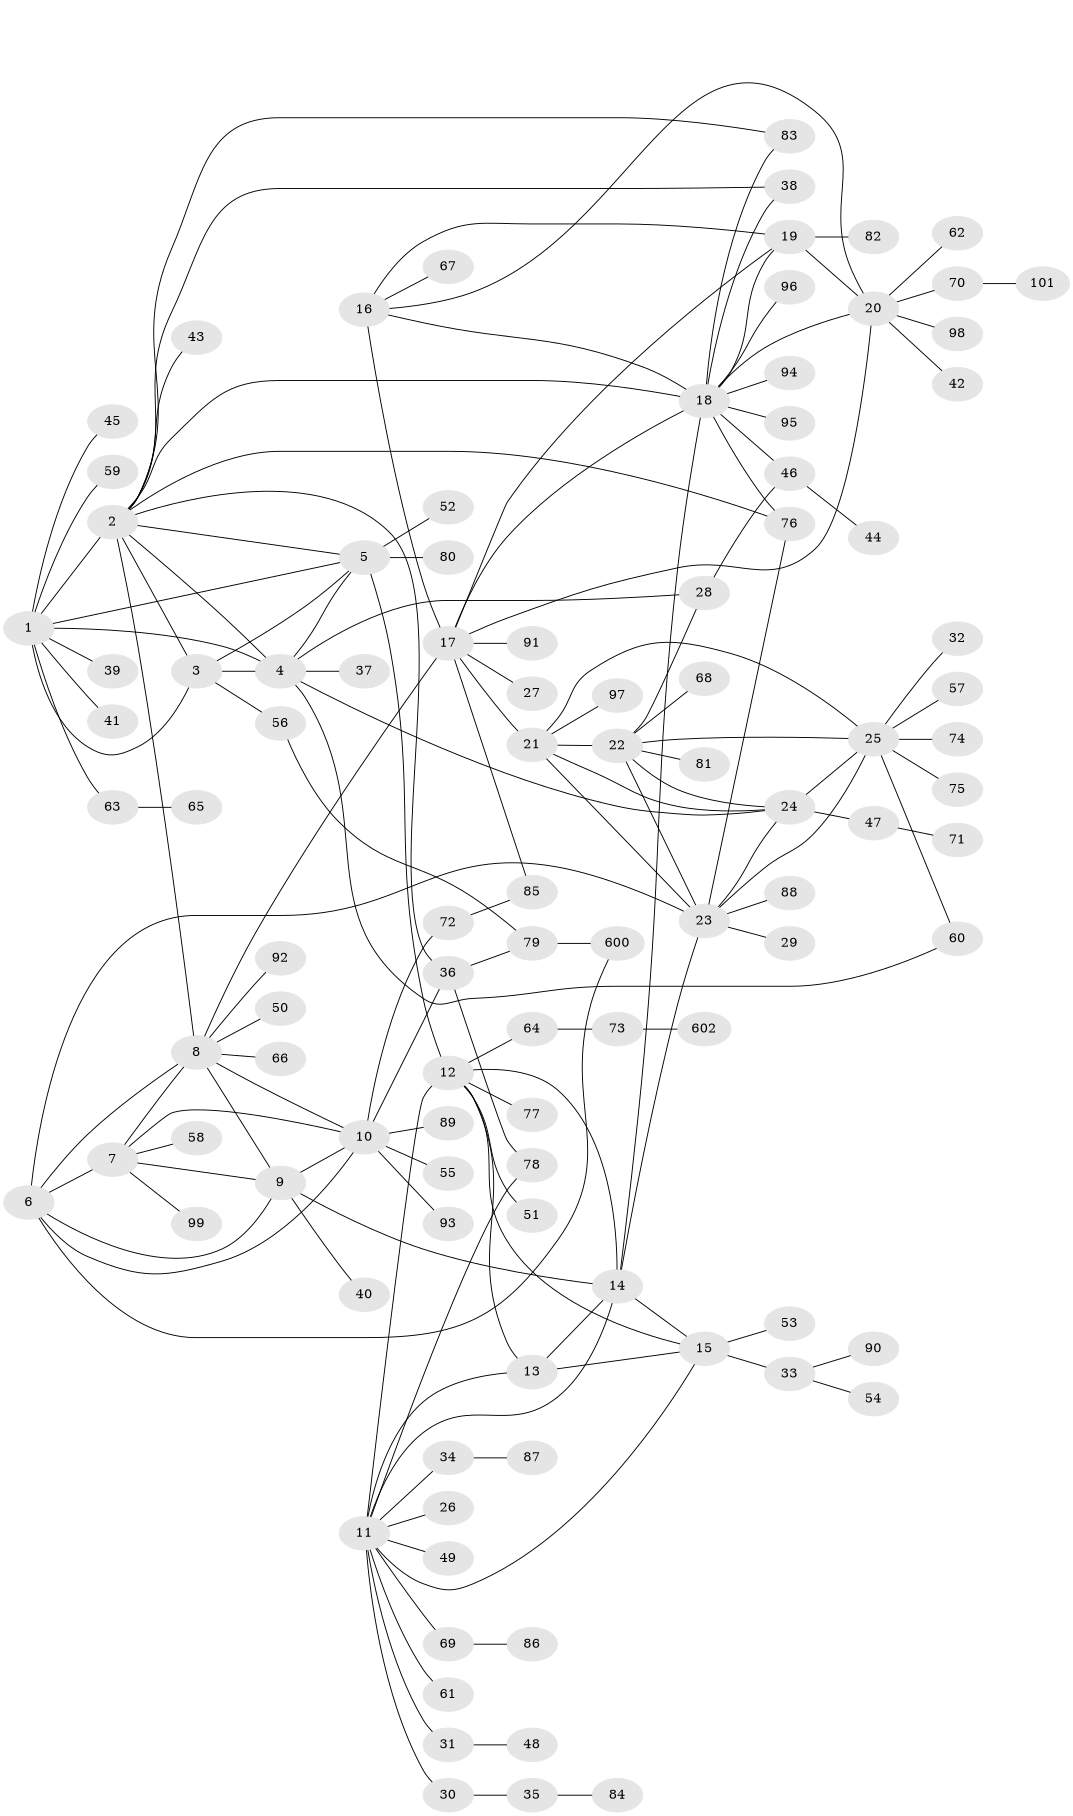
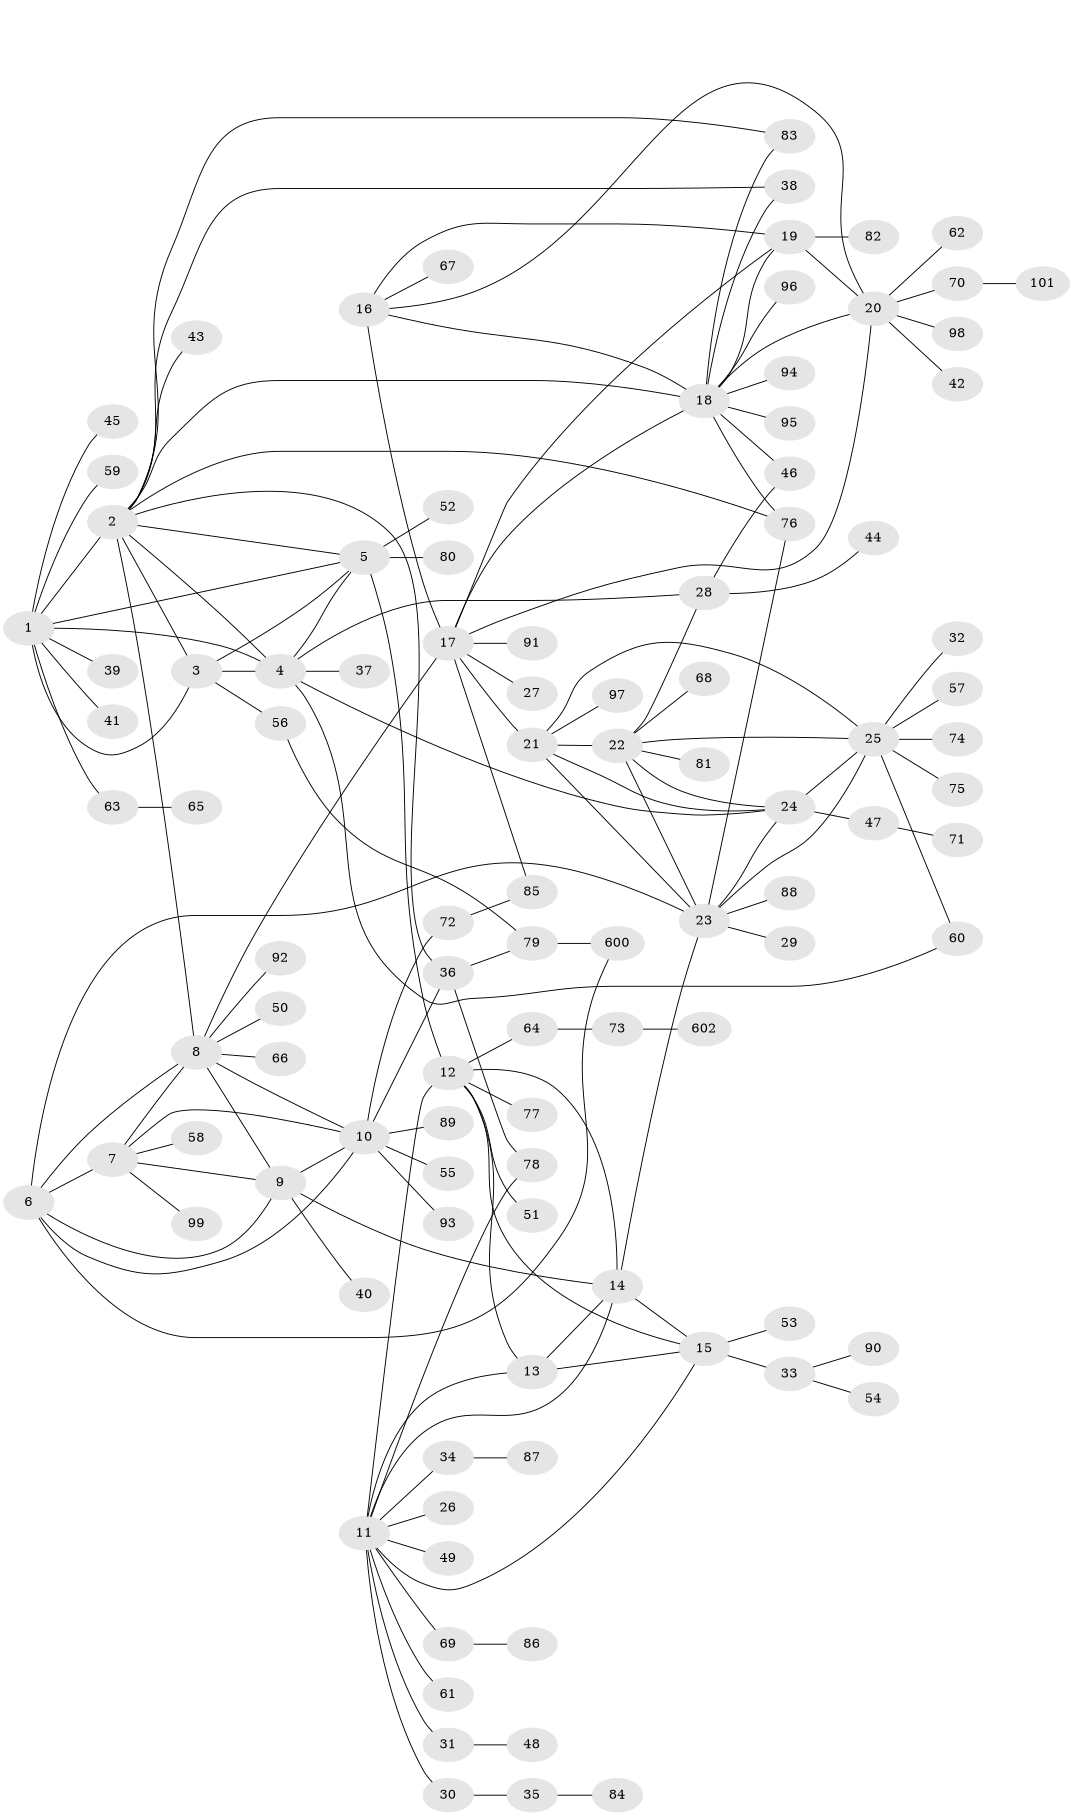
edge "46" -- "44": now "28" -- "44"
edge "18" -- "14": removed
